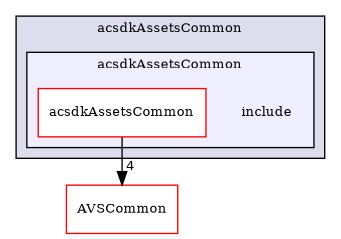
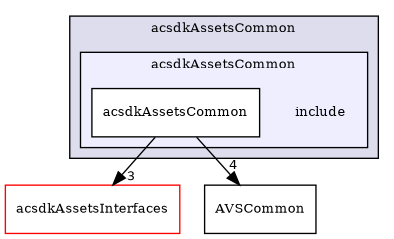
node "acsdkAssetsCommon": color red -> black
node "acsdkAssetsInterfaces": added
node "AVSCommon": color red -> black
